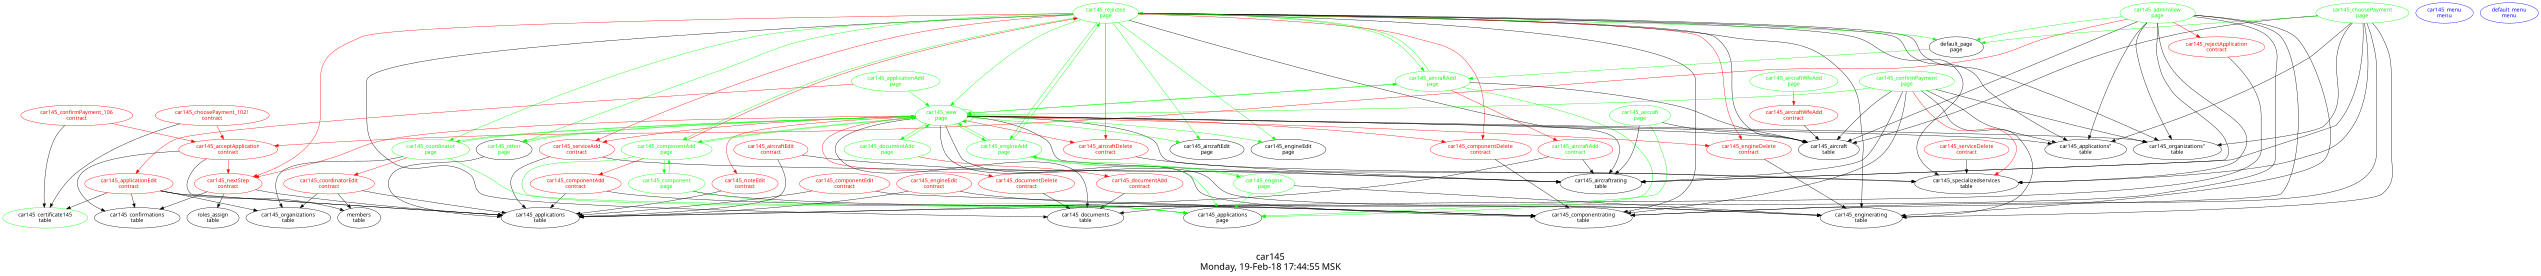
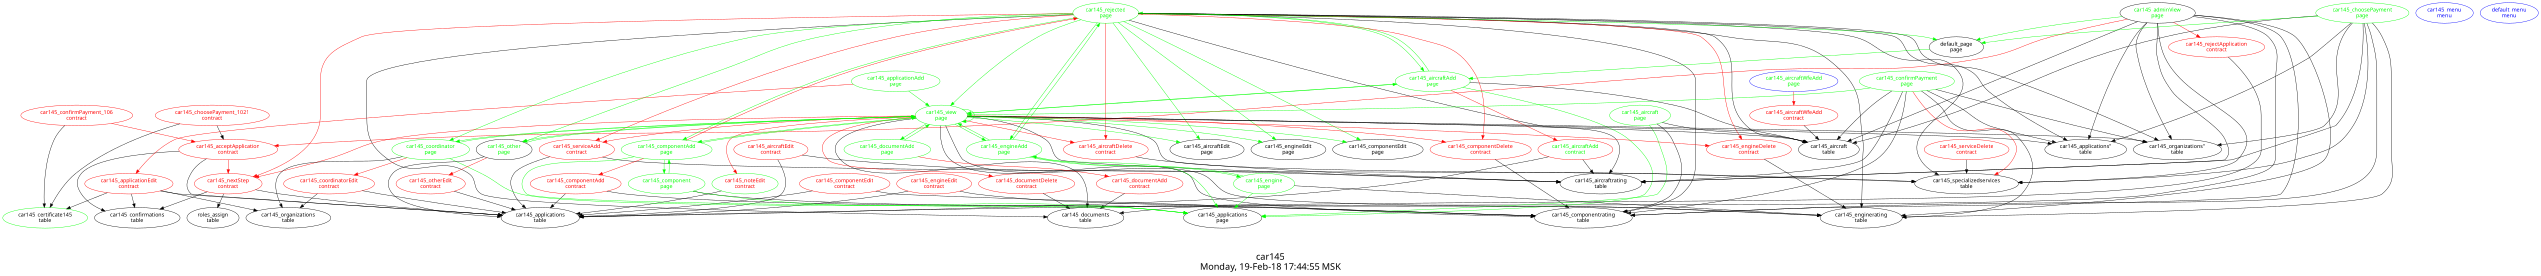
node "car145_adminView page": color green -> black
node "car145_aircraftWfeAdd page": color green -> blue
edge "car145_choosePayment_1021 contract" -> "car145_acceptApplication contract": color red -> black
node "car145_componentEdit page": added
edge "car145_aircraft page" -> "car145_aircraftrating table": now "car145_aircraft page" -> "car145_componentrating table"
node "car145_otherEdit contract": added
node "car145_noteEdit contract": color red -> green
node "members table": removed
